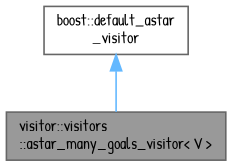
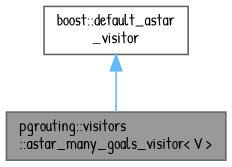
node "visitor::visitors ::astar_many_goals_visitor< V >": label "visitor::visitors ::astar_many_goals_visitor< V >" -> "pgrouting::visitors ::astar_many_goals_visitor< V >"
